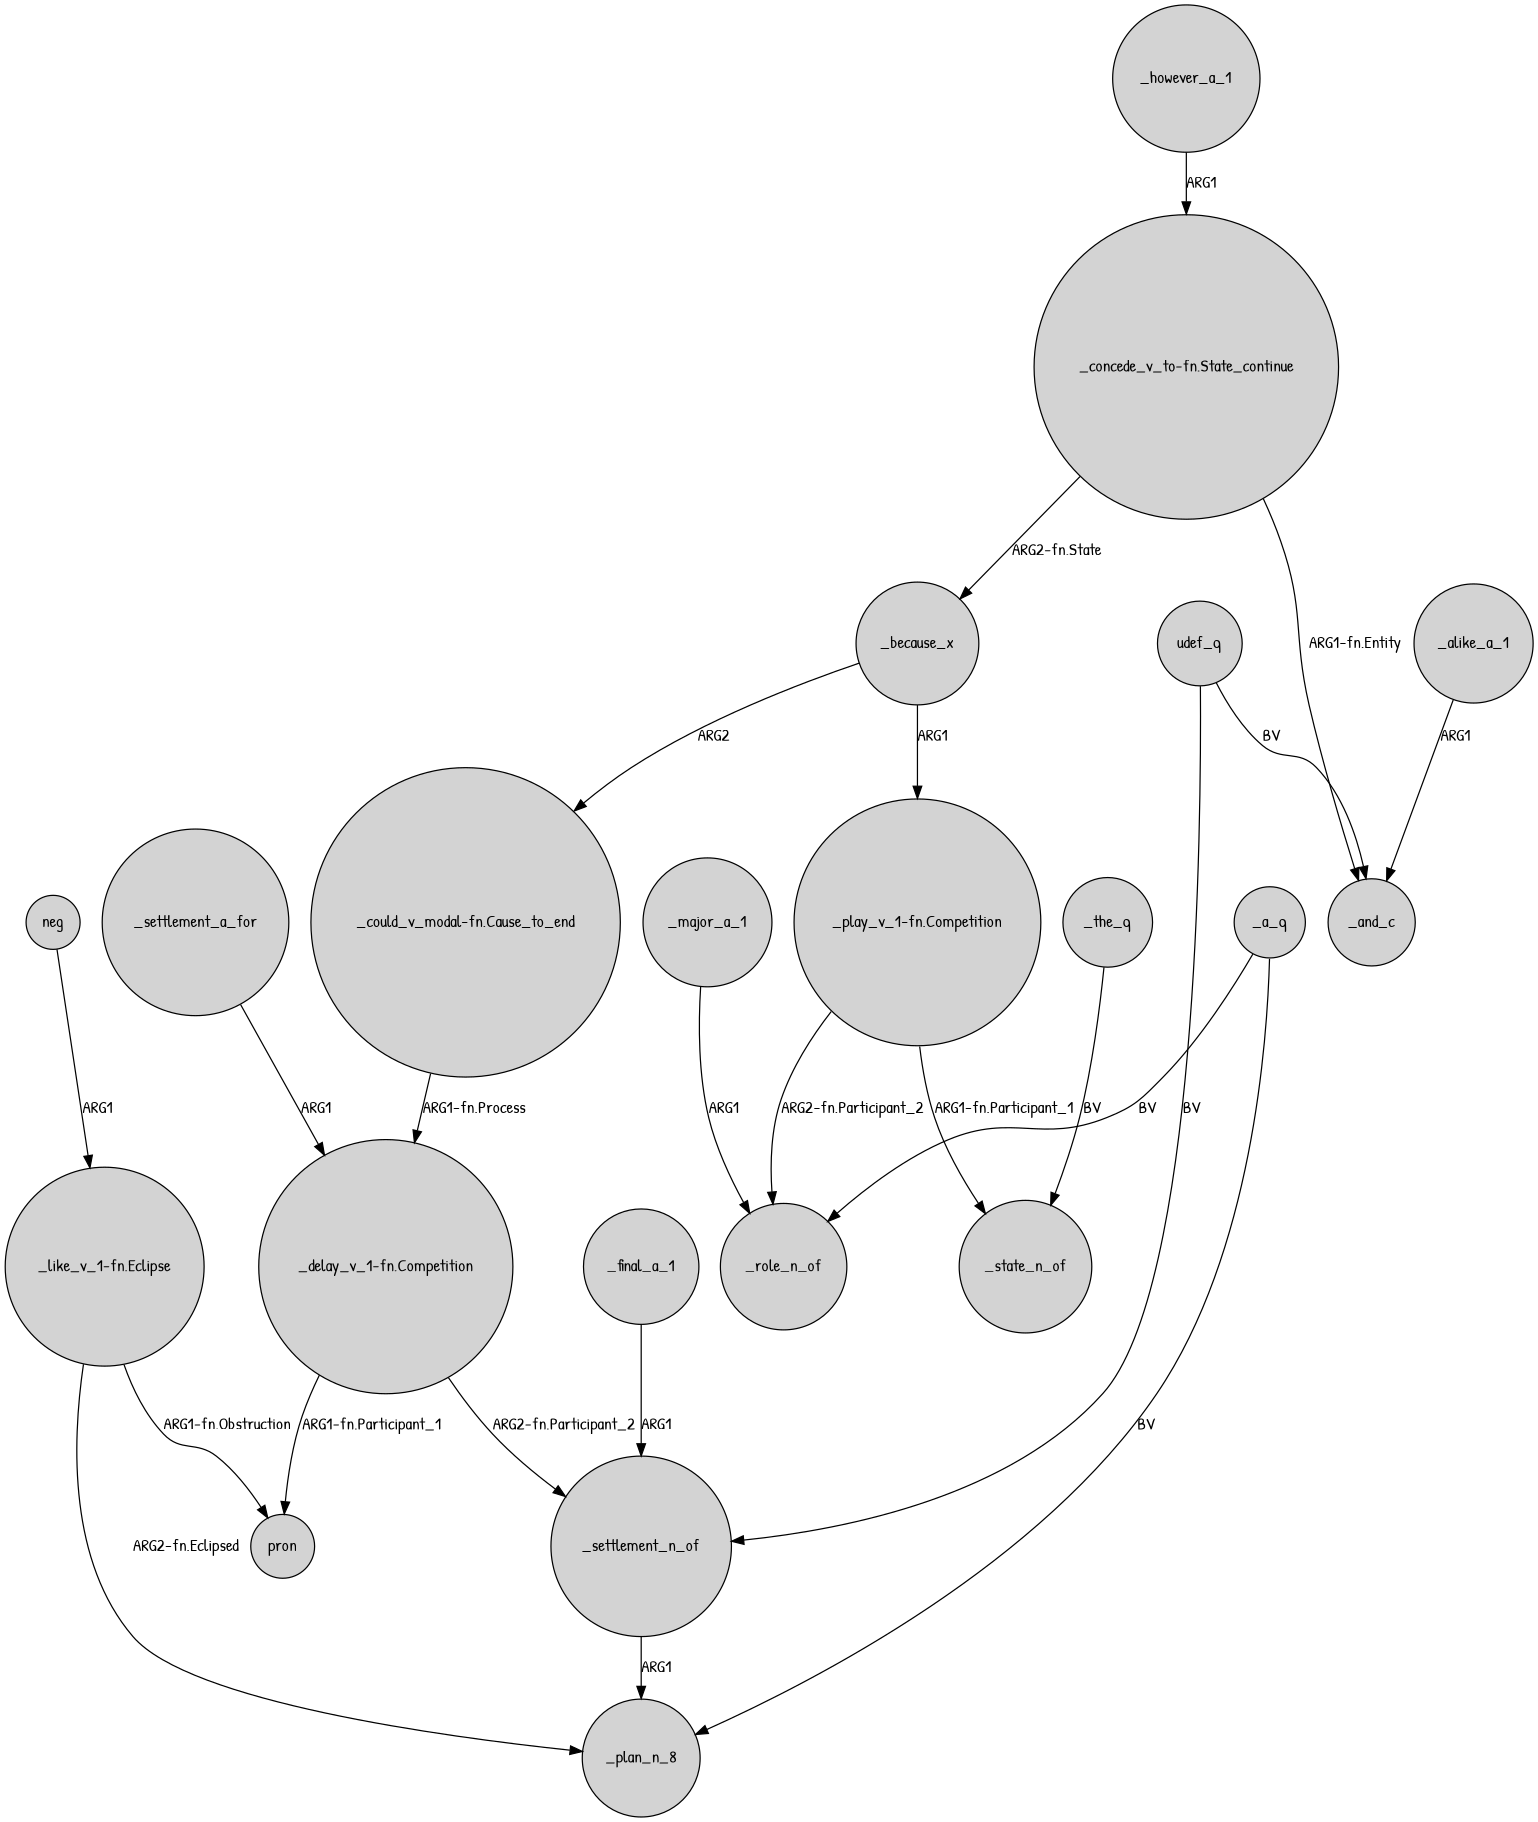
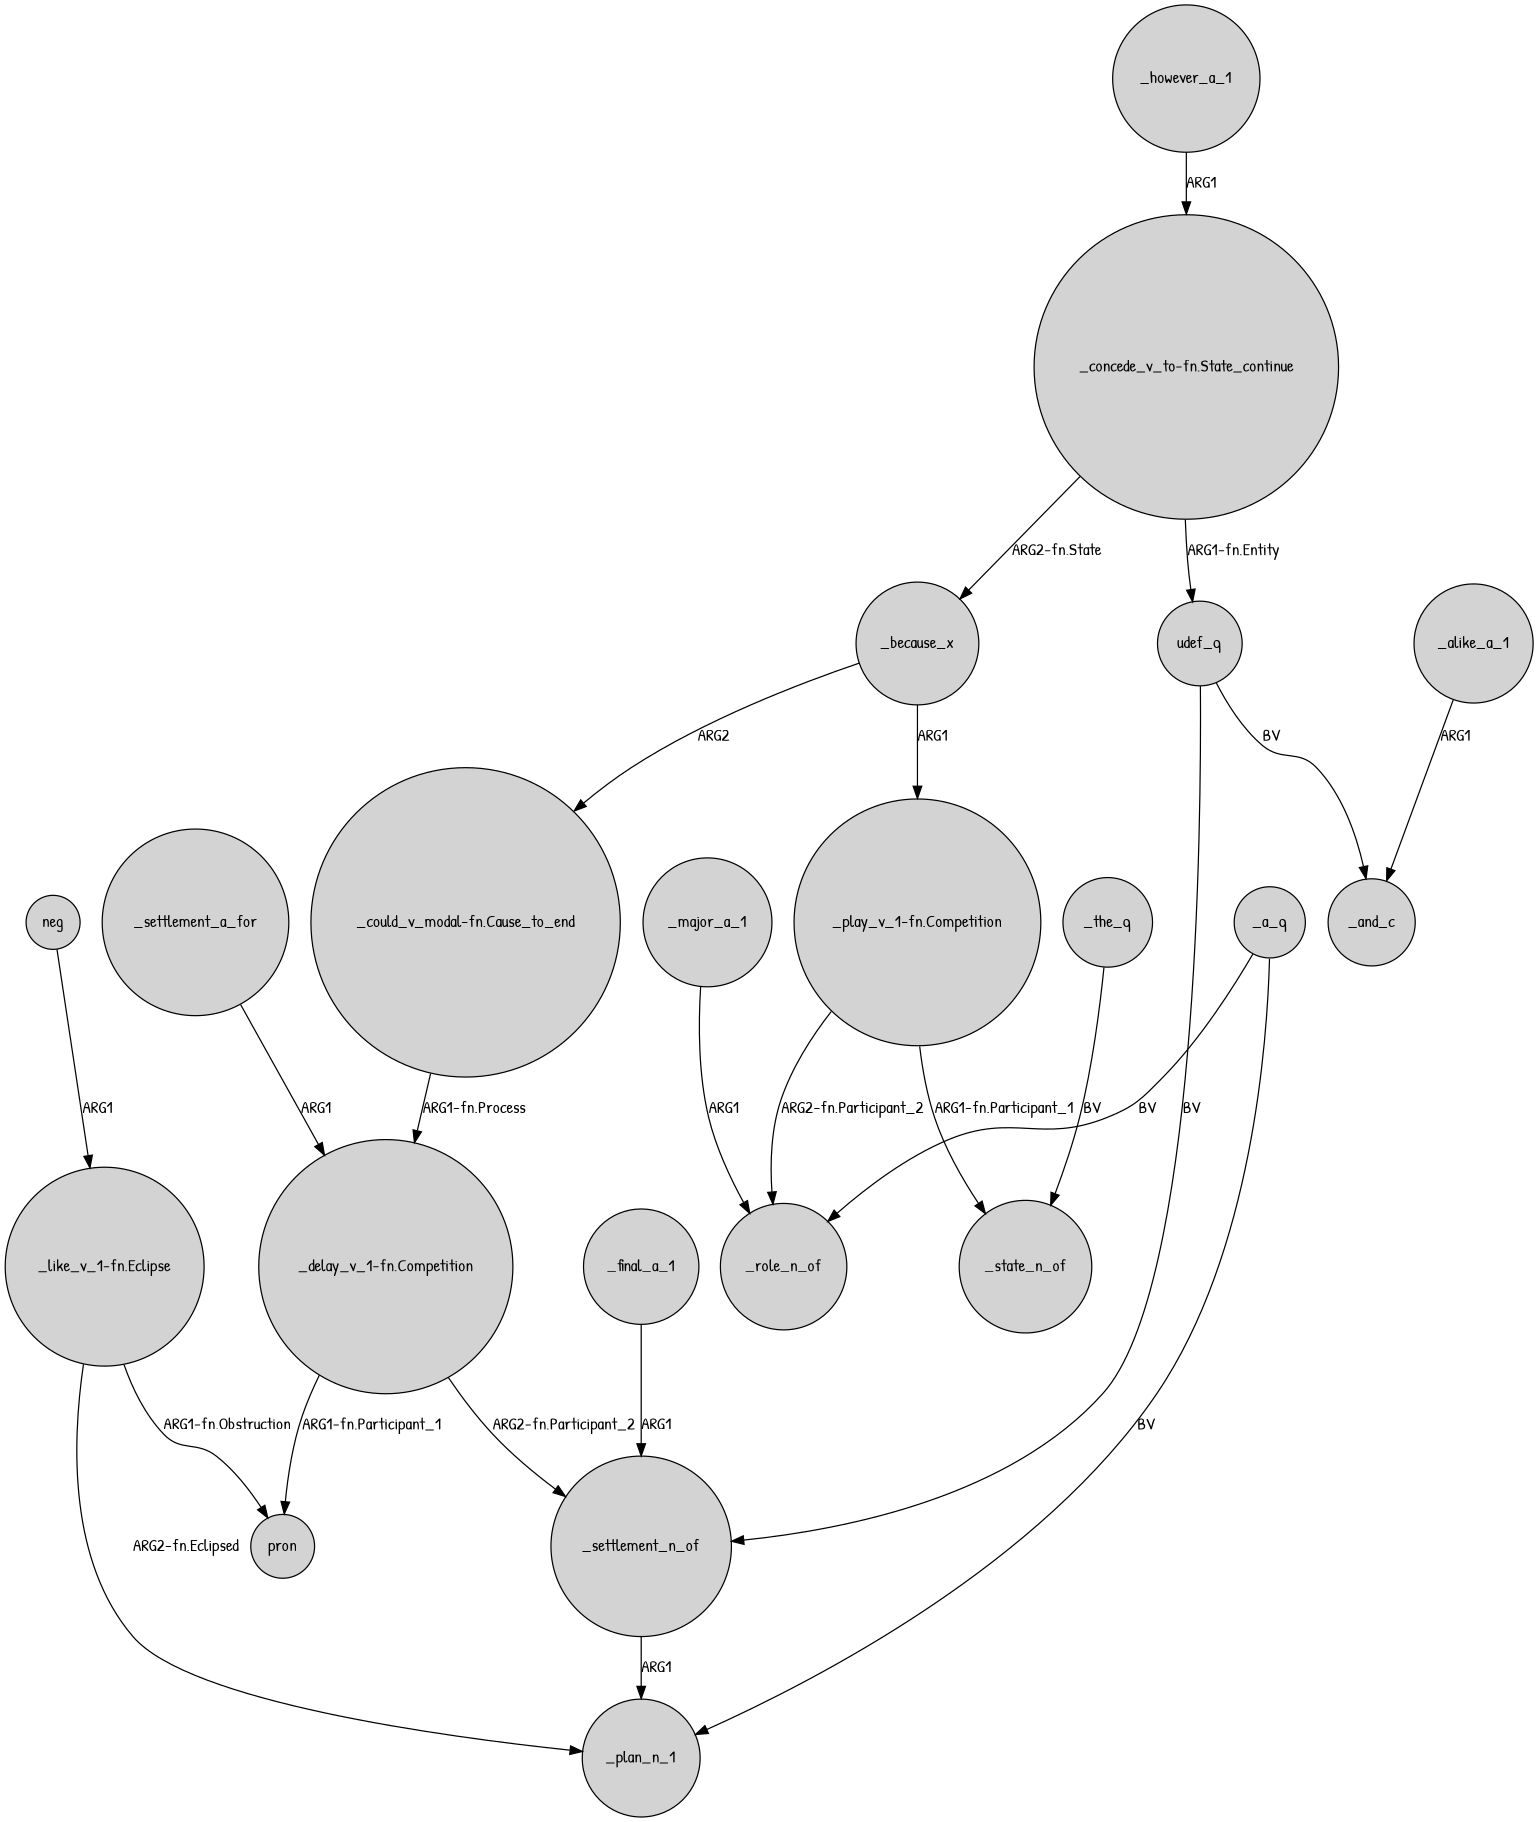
edge "_concede_v_to-fn.State_continue" -> "_and_c": now "_concede_v_to-fn.State_continue" -> "udef_q"
node "_plan_n_8": label "_plan_n_8" -> "_plan_n_1"
